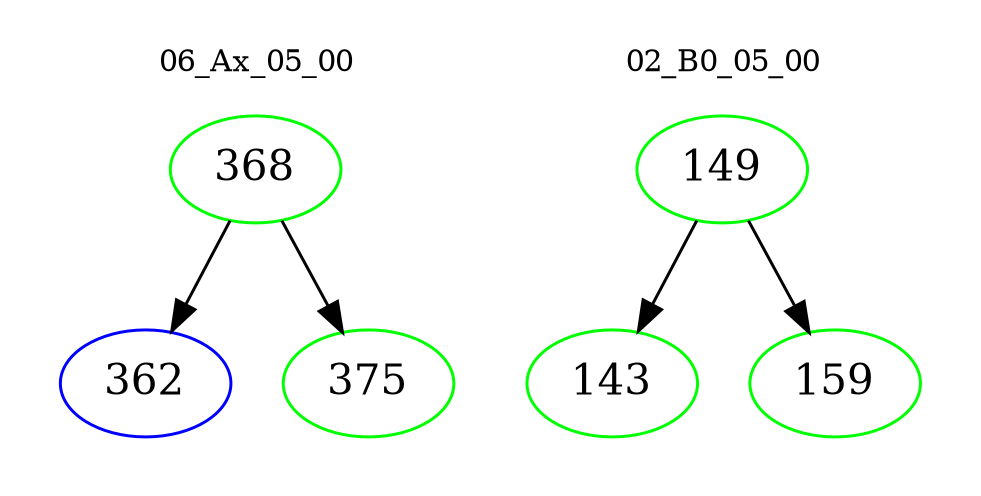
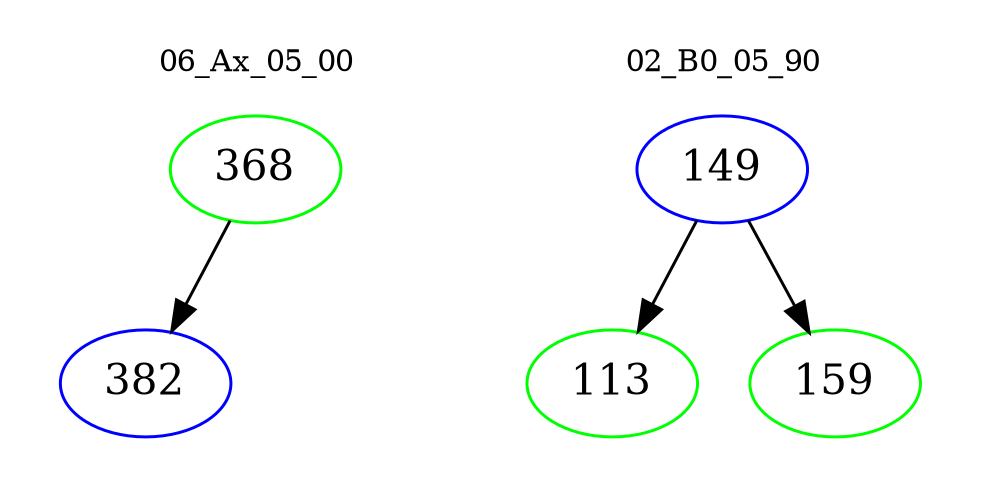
cluster "02_B0_05_00": label "02_B0_05_00" -> "02_B0_05_90"
node "149": color green -> blue
node "362": label "362" -> "382"
node "375": removed
node "143": label "143" -> "113"
